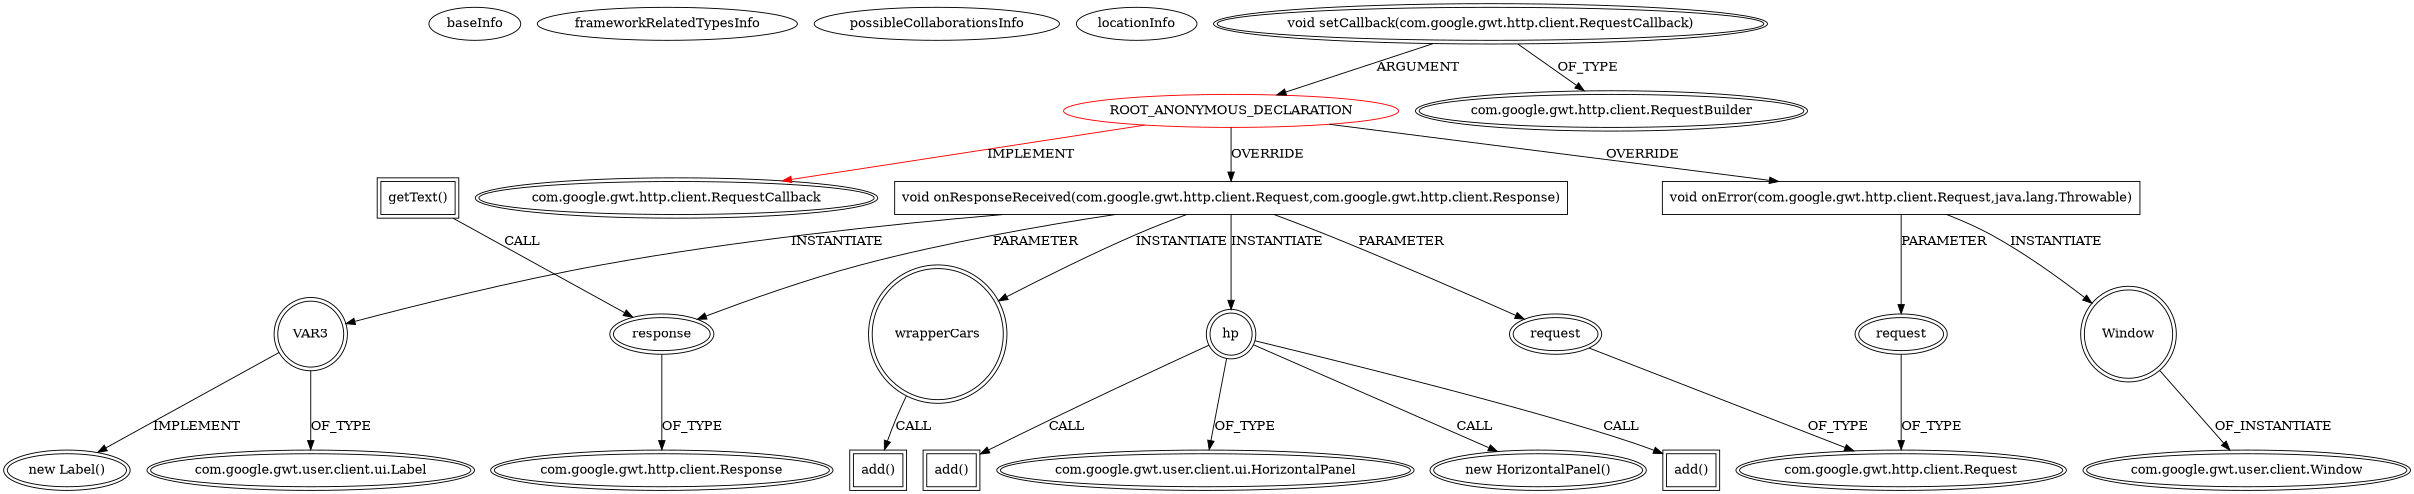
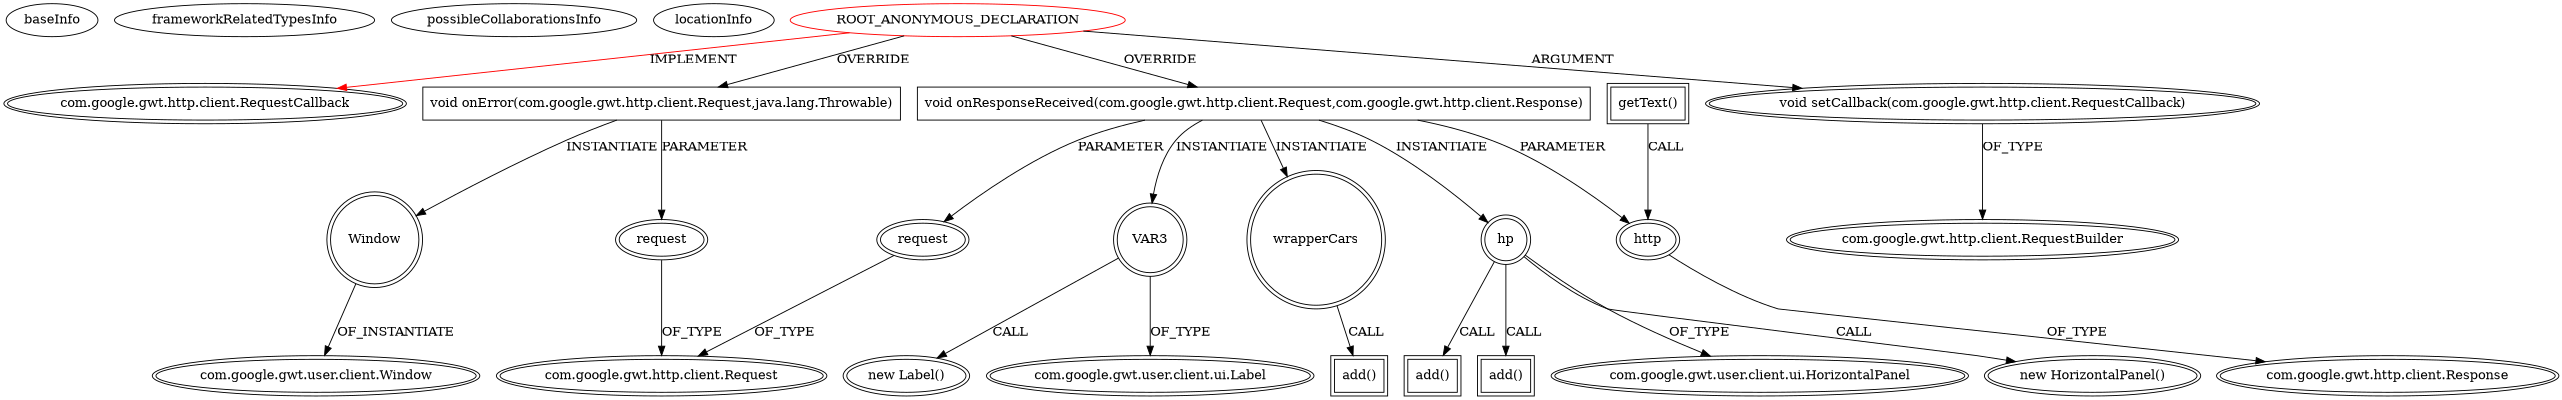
edge "void setCallback(com.google.gwt.http.client.RequestCallback)" -> "ROOT_ANONYMOUS_DECLARATION": reversed
node "response": label "response" -> "http"
edge "VAR3" -> "new Label()": label "IMPLEMENT" -> "CALL"
